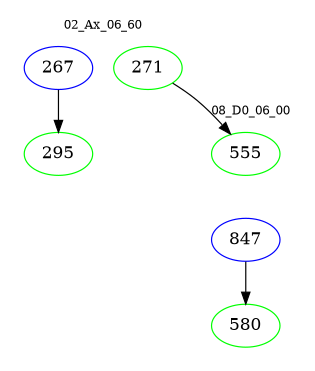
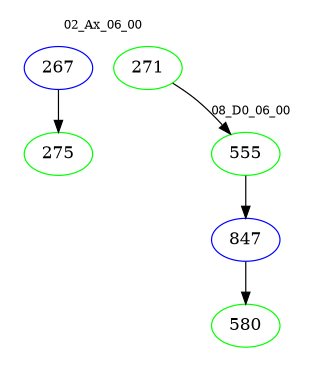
cluster "02_Ax_06_60": label "02_Ax_06_60" -> "02_Ax_06_00"
node "295": label "295" -> "275"
edge "555" -> "847": added
